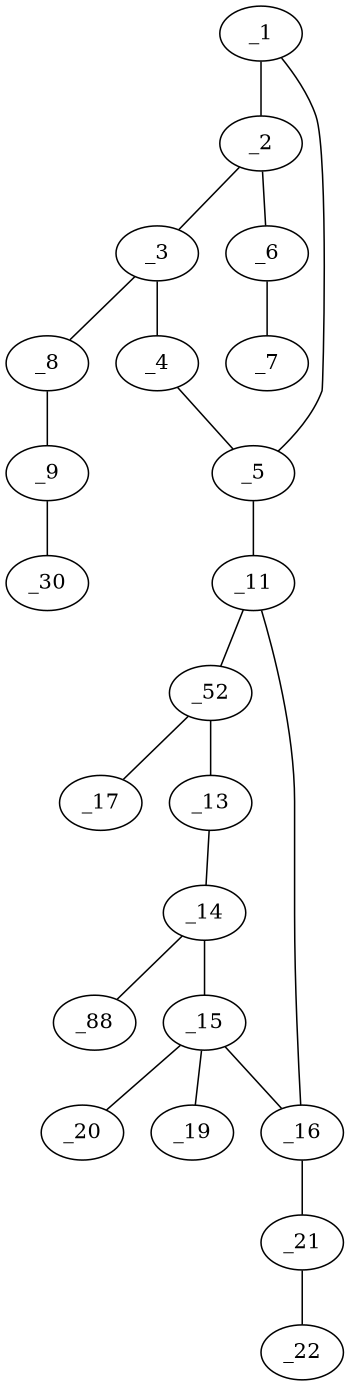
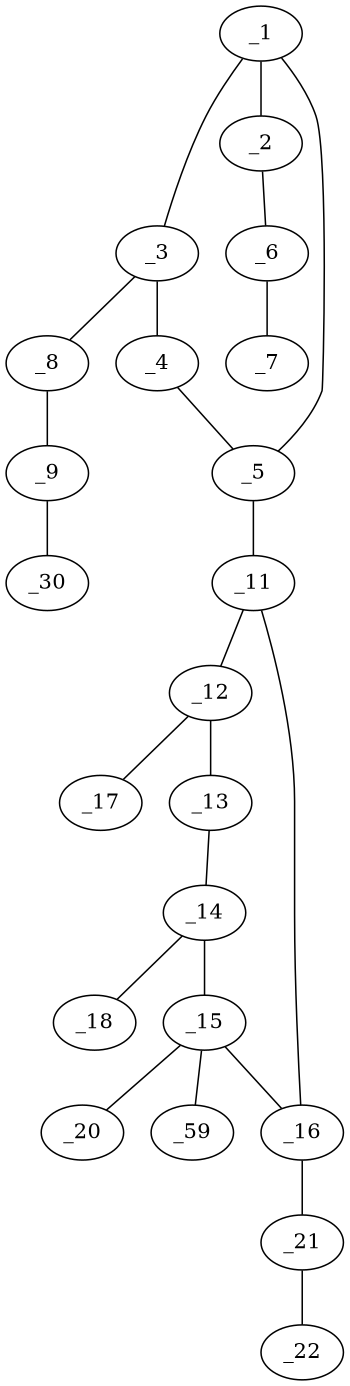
edge "_2" -- "_3": now "_1" -- "_3"
node "_52": label "_52" -> "_12"
node "_88": label "_88" -> "_18"
node "_19": label "_19" -> "_59"
